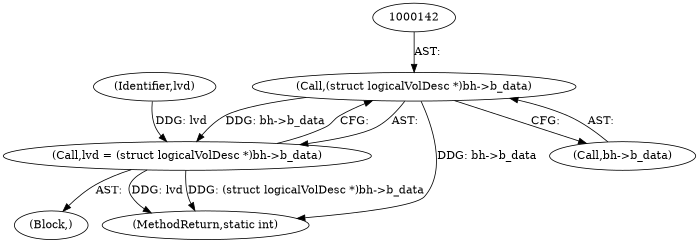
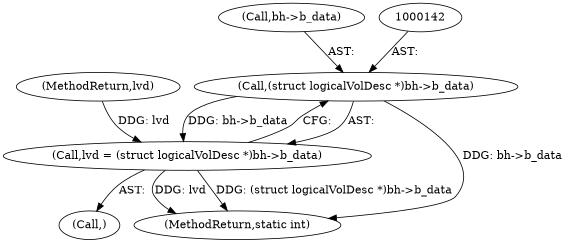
node "(Identifier,lvd)": label "(Identifier,lvd)" -> "(MethodReturn,lvd)"
edge "(Call,(struct logicalVolDesc *)bh->b_data)" -> "(Call,bh->b_data)": removed, label "CFG:"
node "(Block,)": label "(Block,)" -> "(Call,)"
